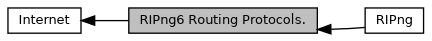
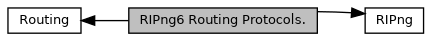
node "Internet": label "Internet" -> "Routing"
edge "RIPng" -> "RIPng6 Routing Protocols.": reversed
